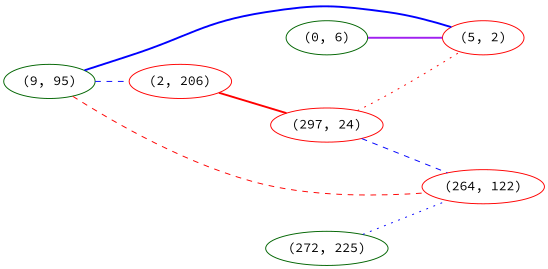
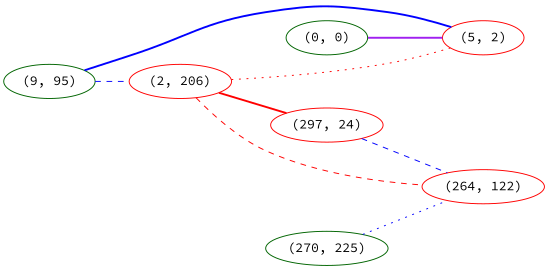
node "(0, 6)": label "(0, 6)" -> "(0, 0)"
edge "(5, 2)" -- "(297, 24)": now "(5, 2)" -- "(2, 206)"
edge "(9, 95)" -- "(264, 122)": now "(2, 206)" -- "(264, 122)"
node "(272, 225)": label "(272, 225)" -> "(270, 225)"
